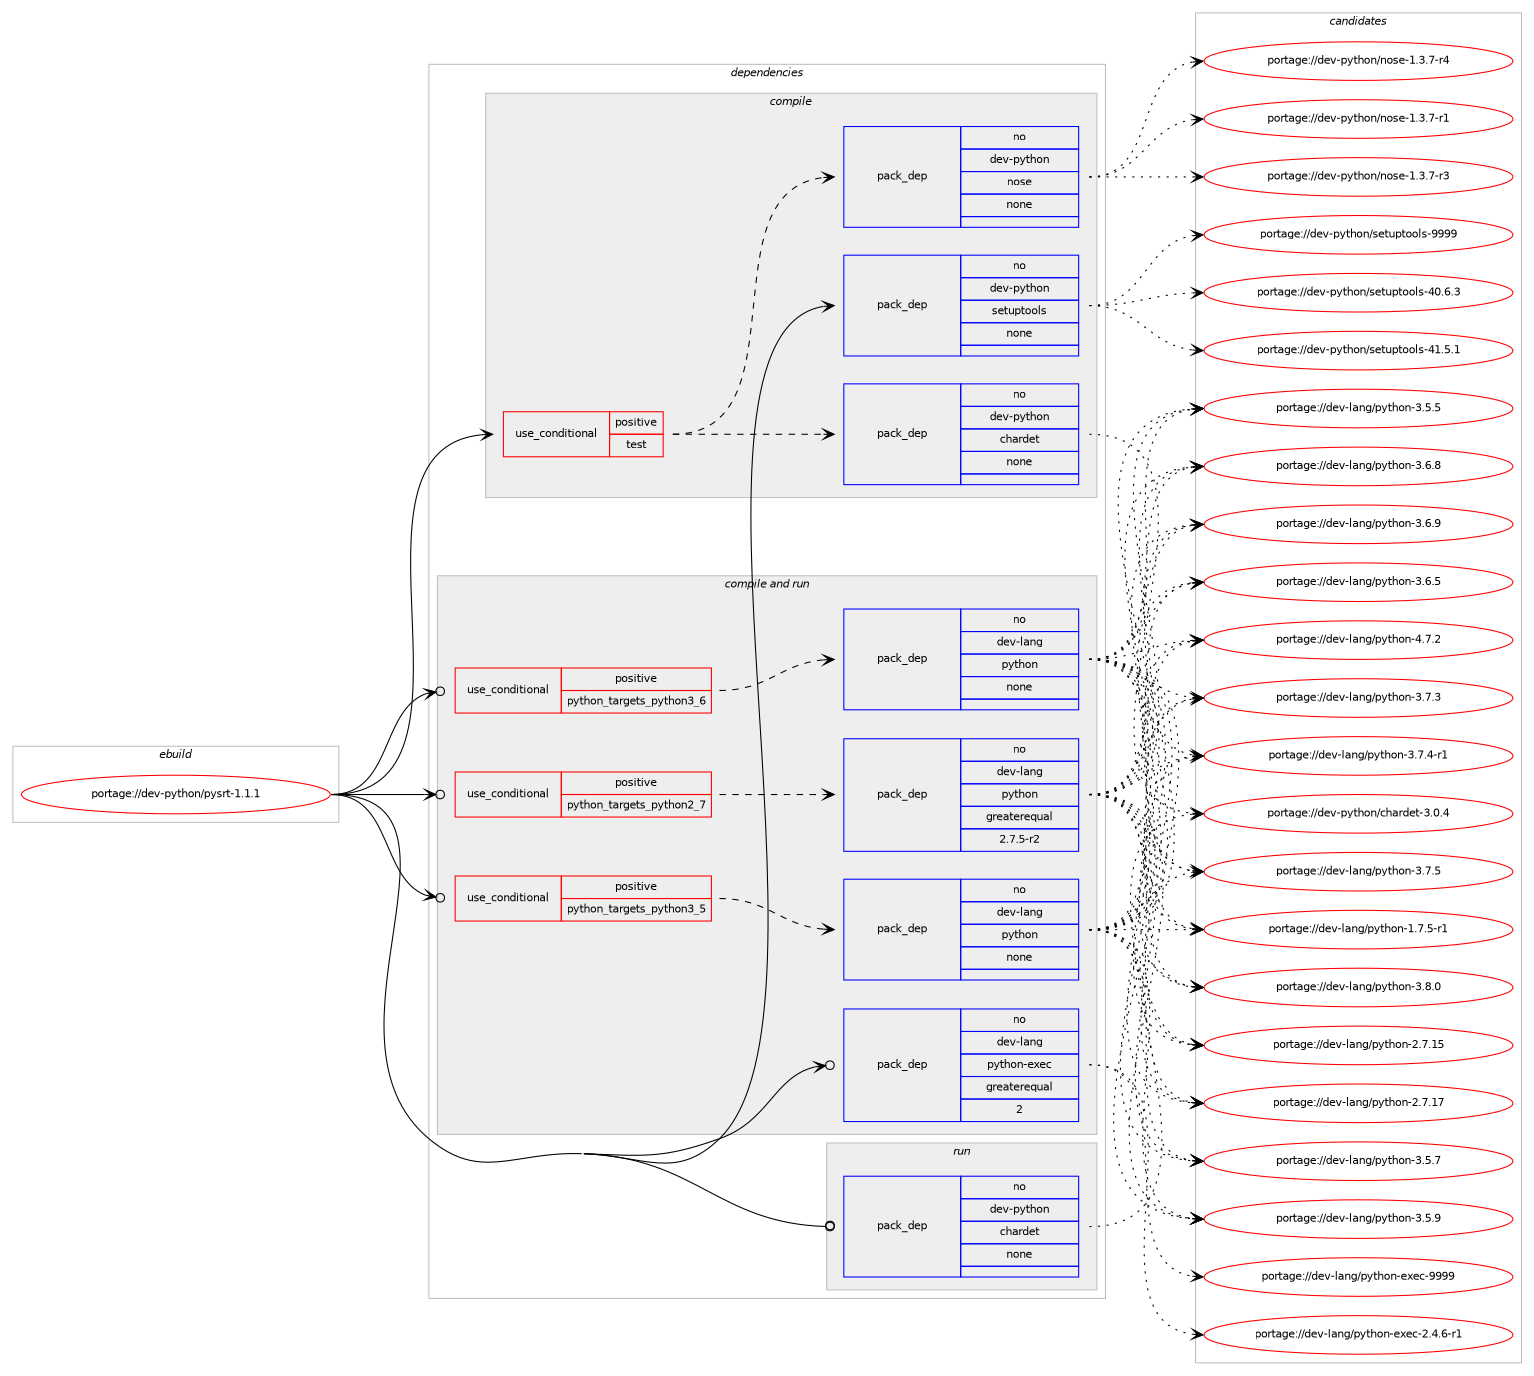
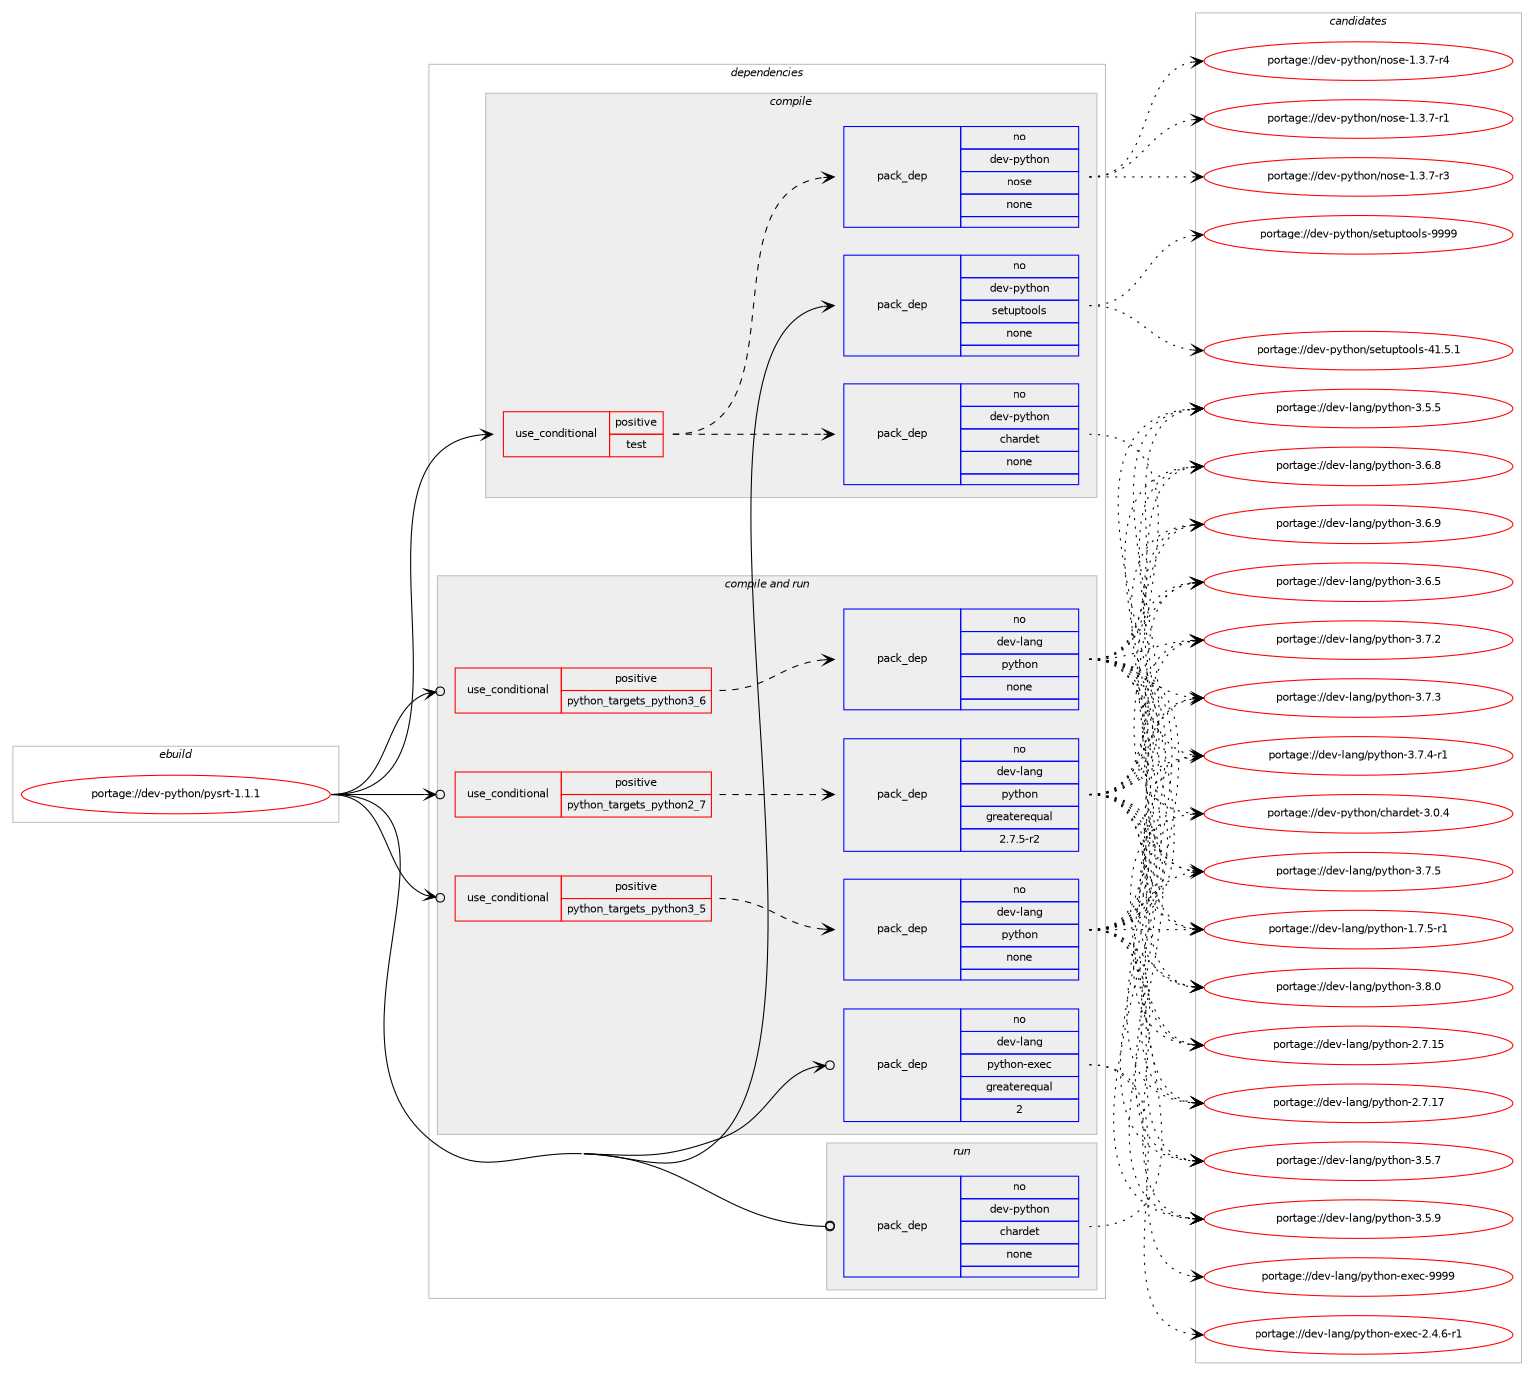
node "portage://dev-python/setuptools-40.6.3": removed
node "portage://dev-lang/python-4.7.2": label "portage://dev-lang/python-4.7.2" -> "portage://dev-lang/python-3.7.2"
